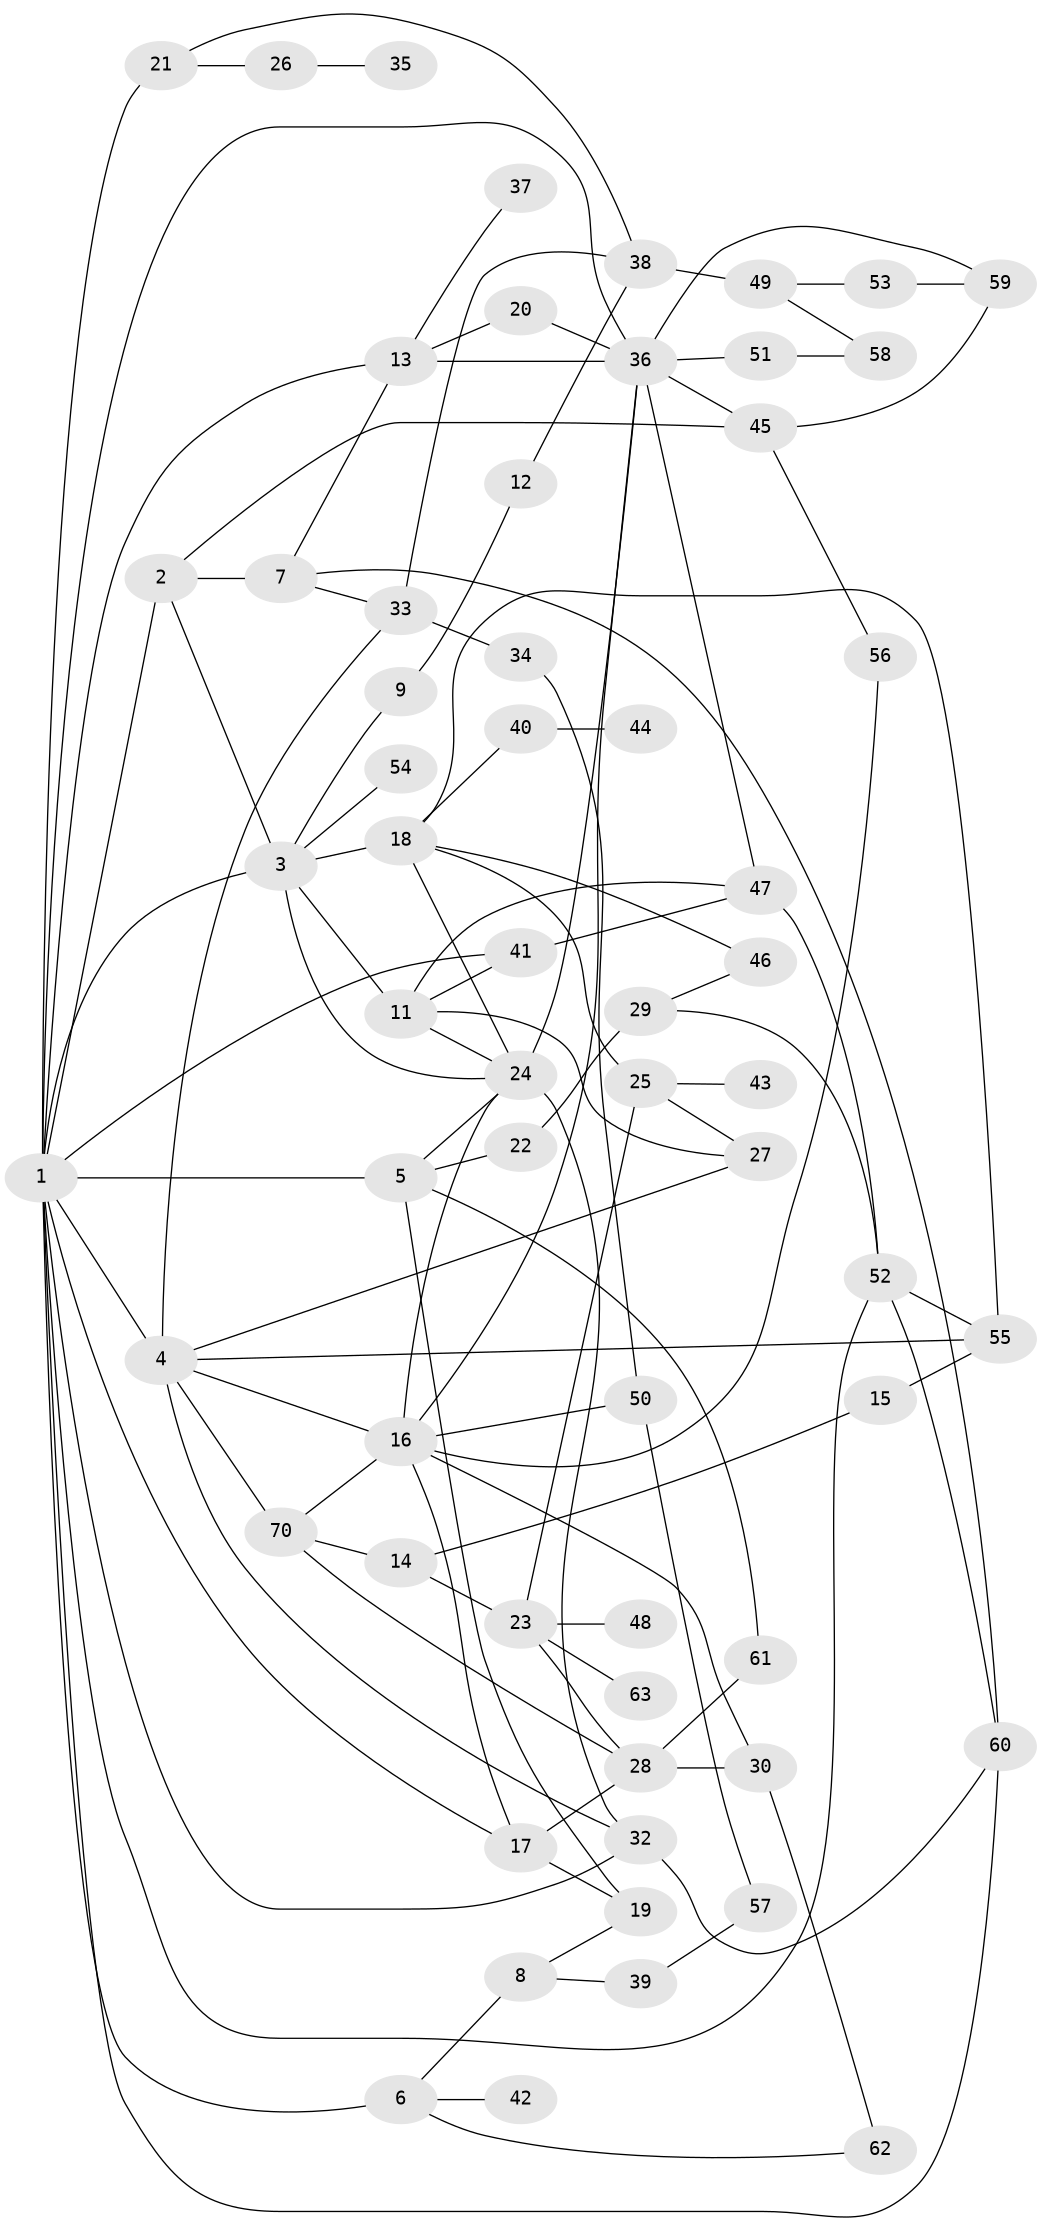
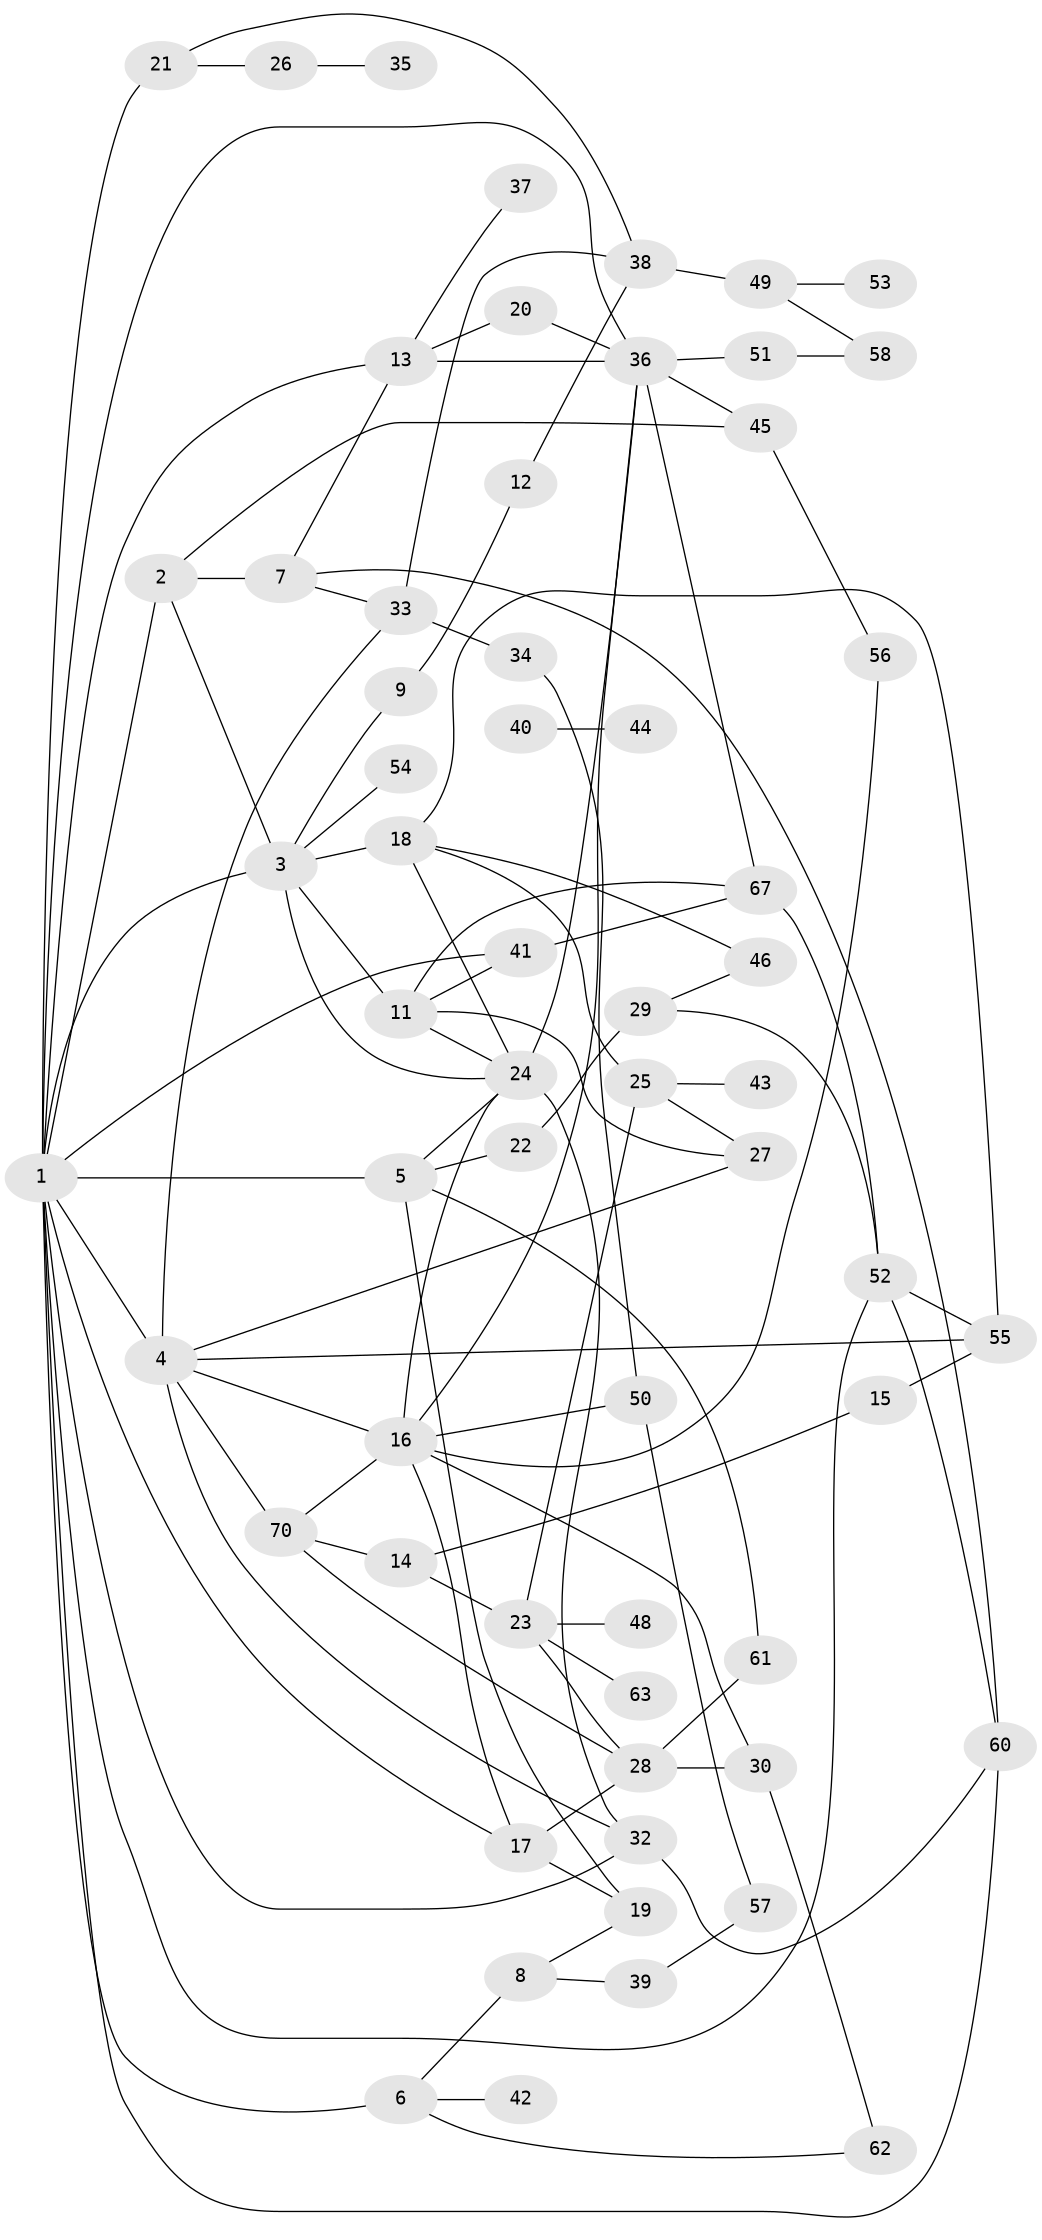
node "59": removed
edge "40" -- "18": removed
node "47": label "47" -> "67"
